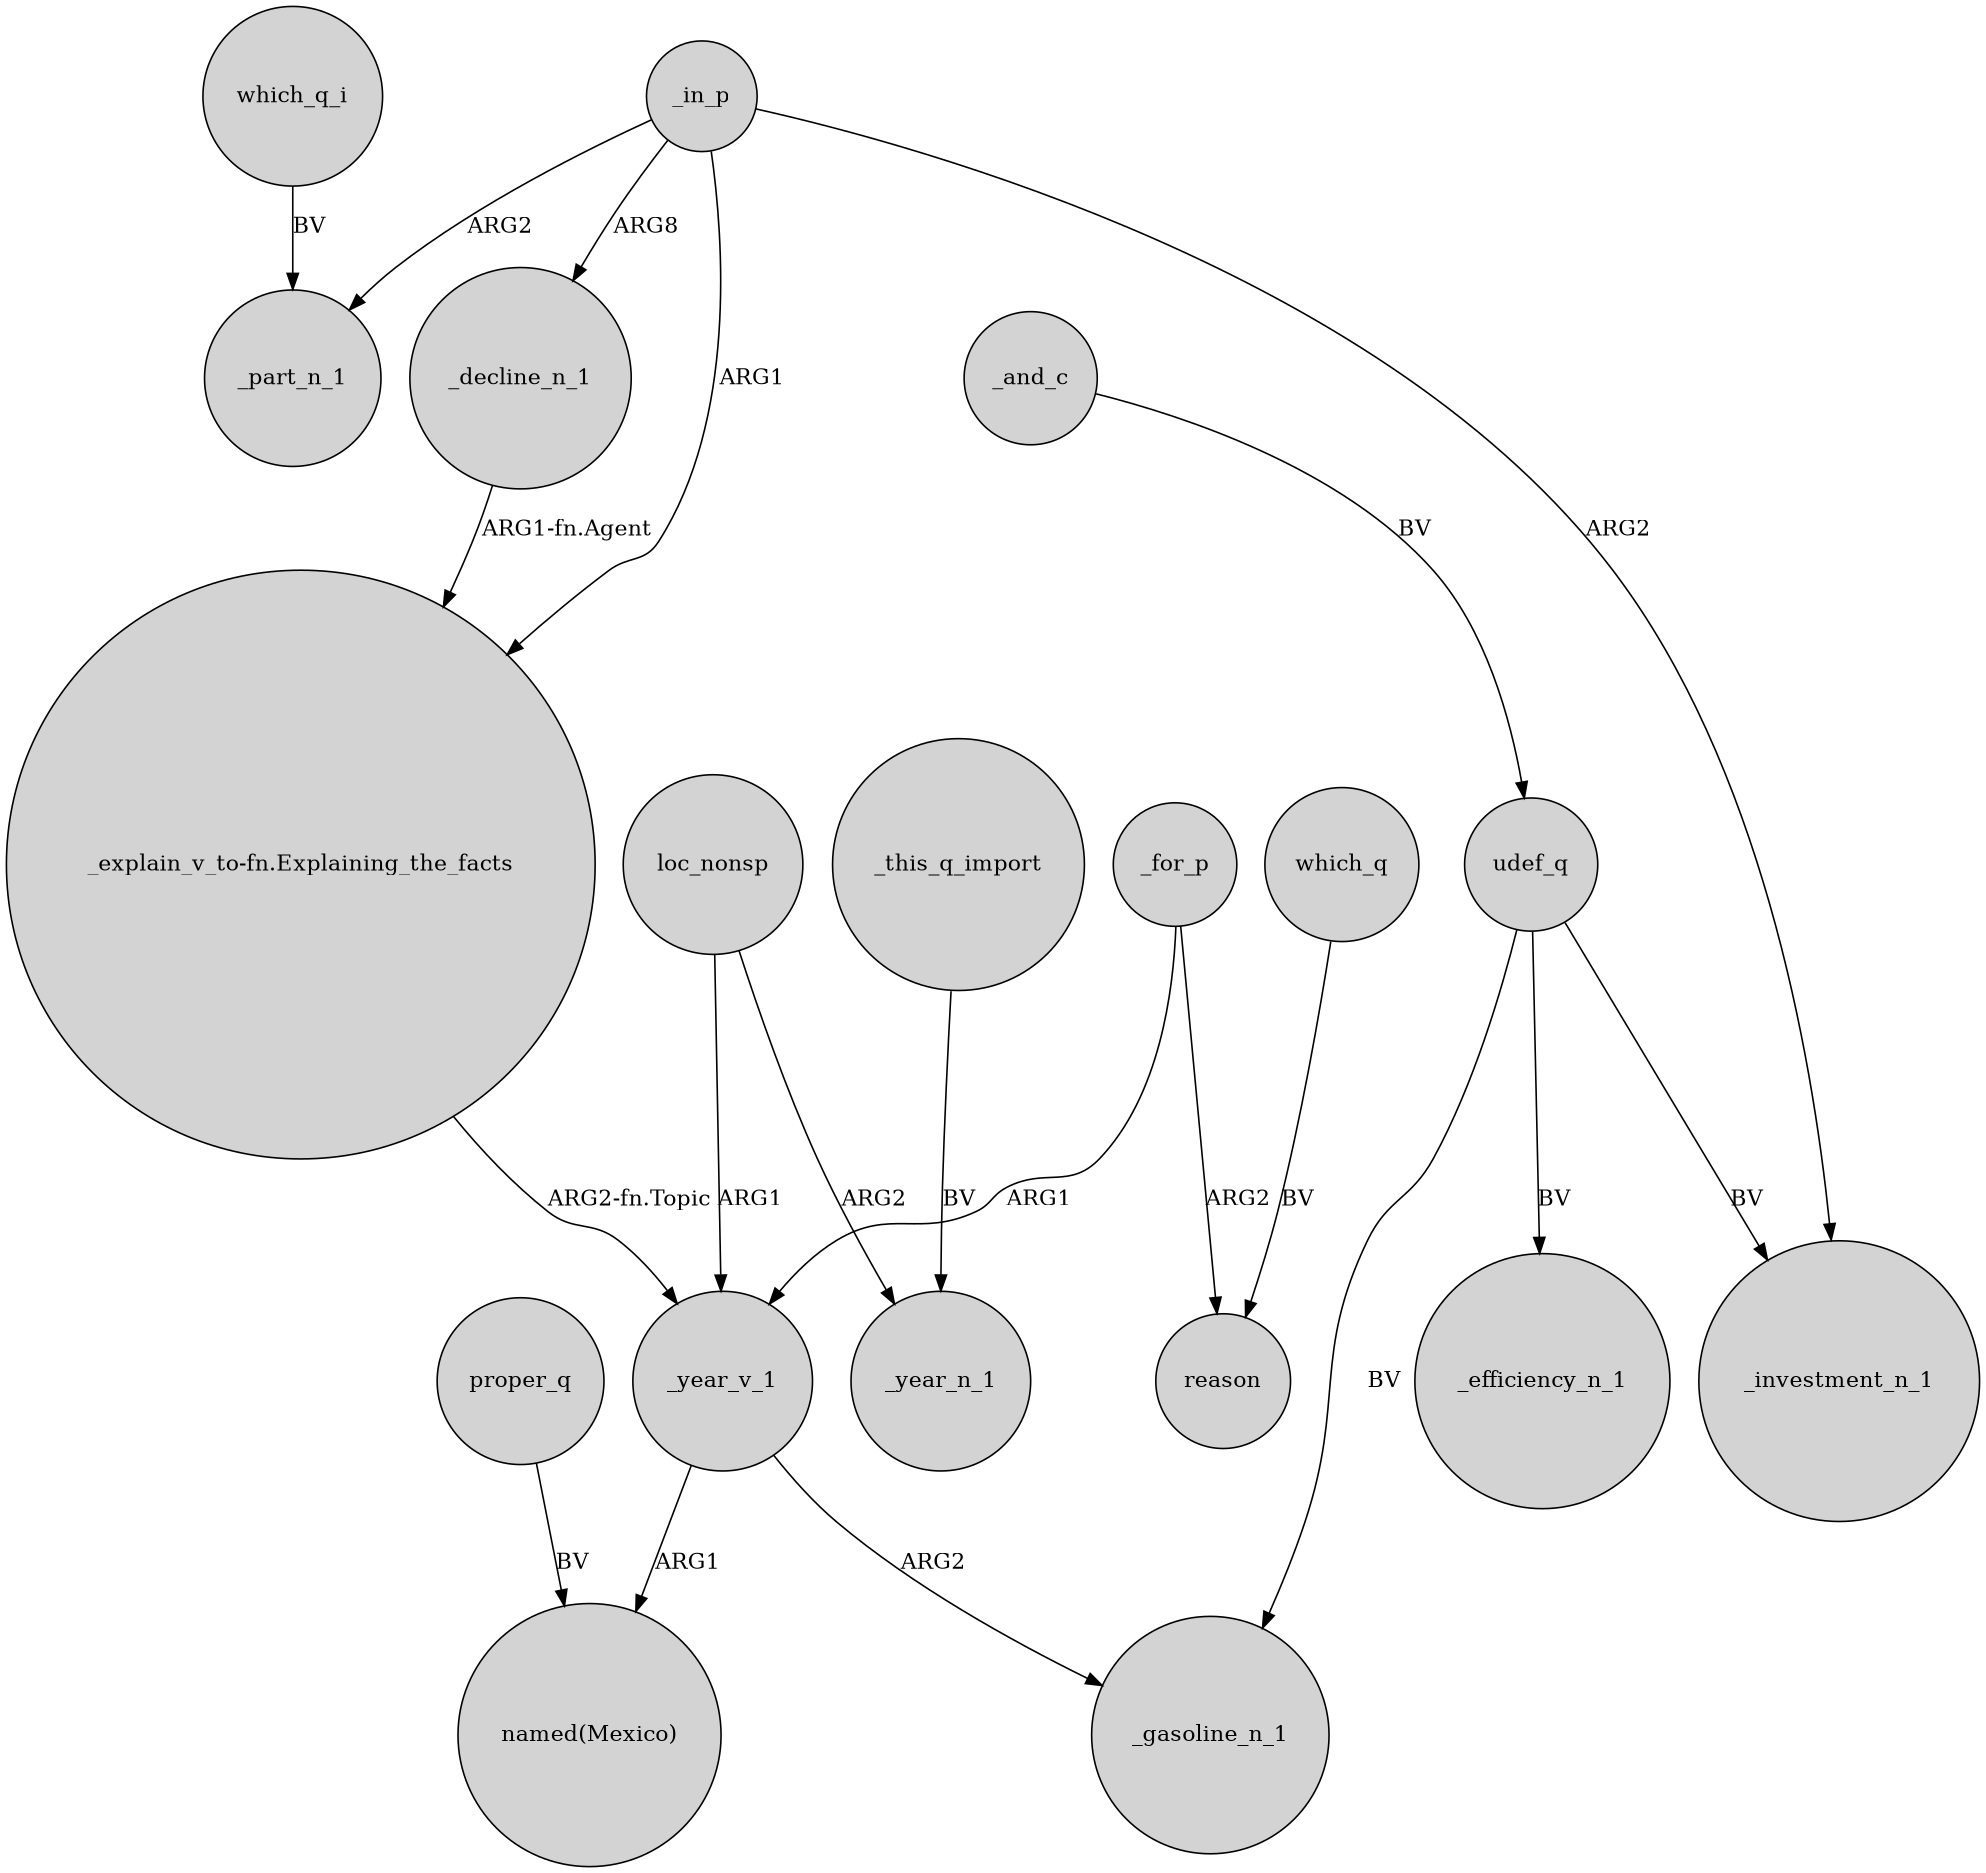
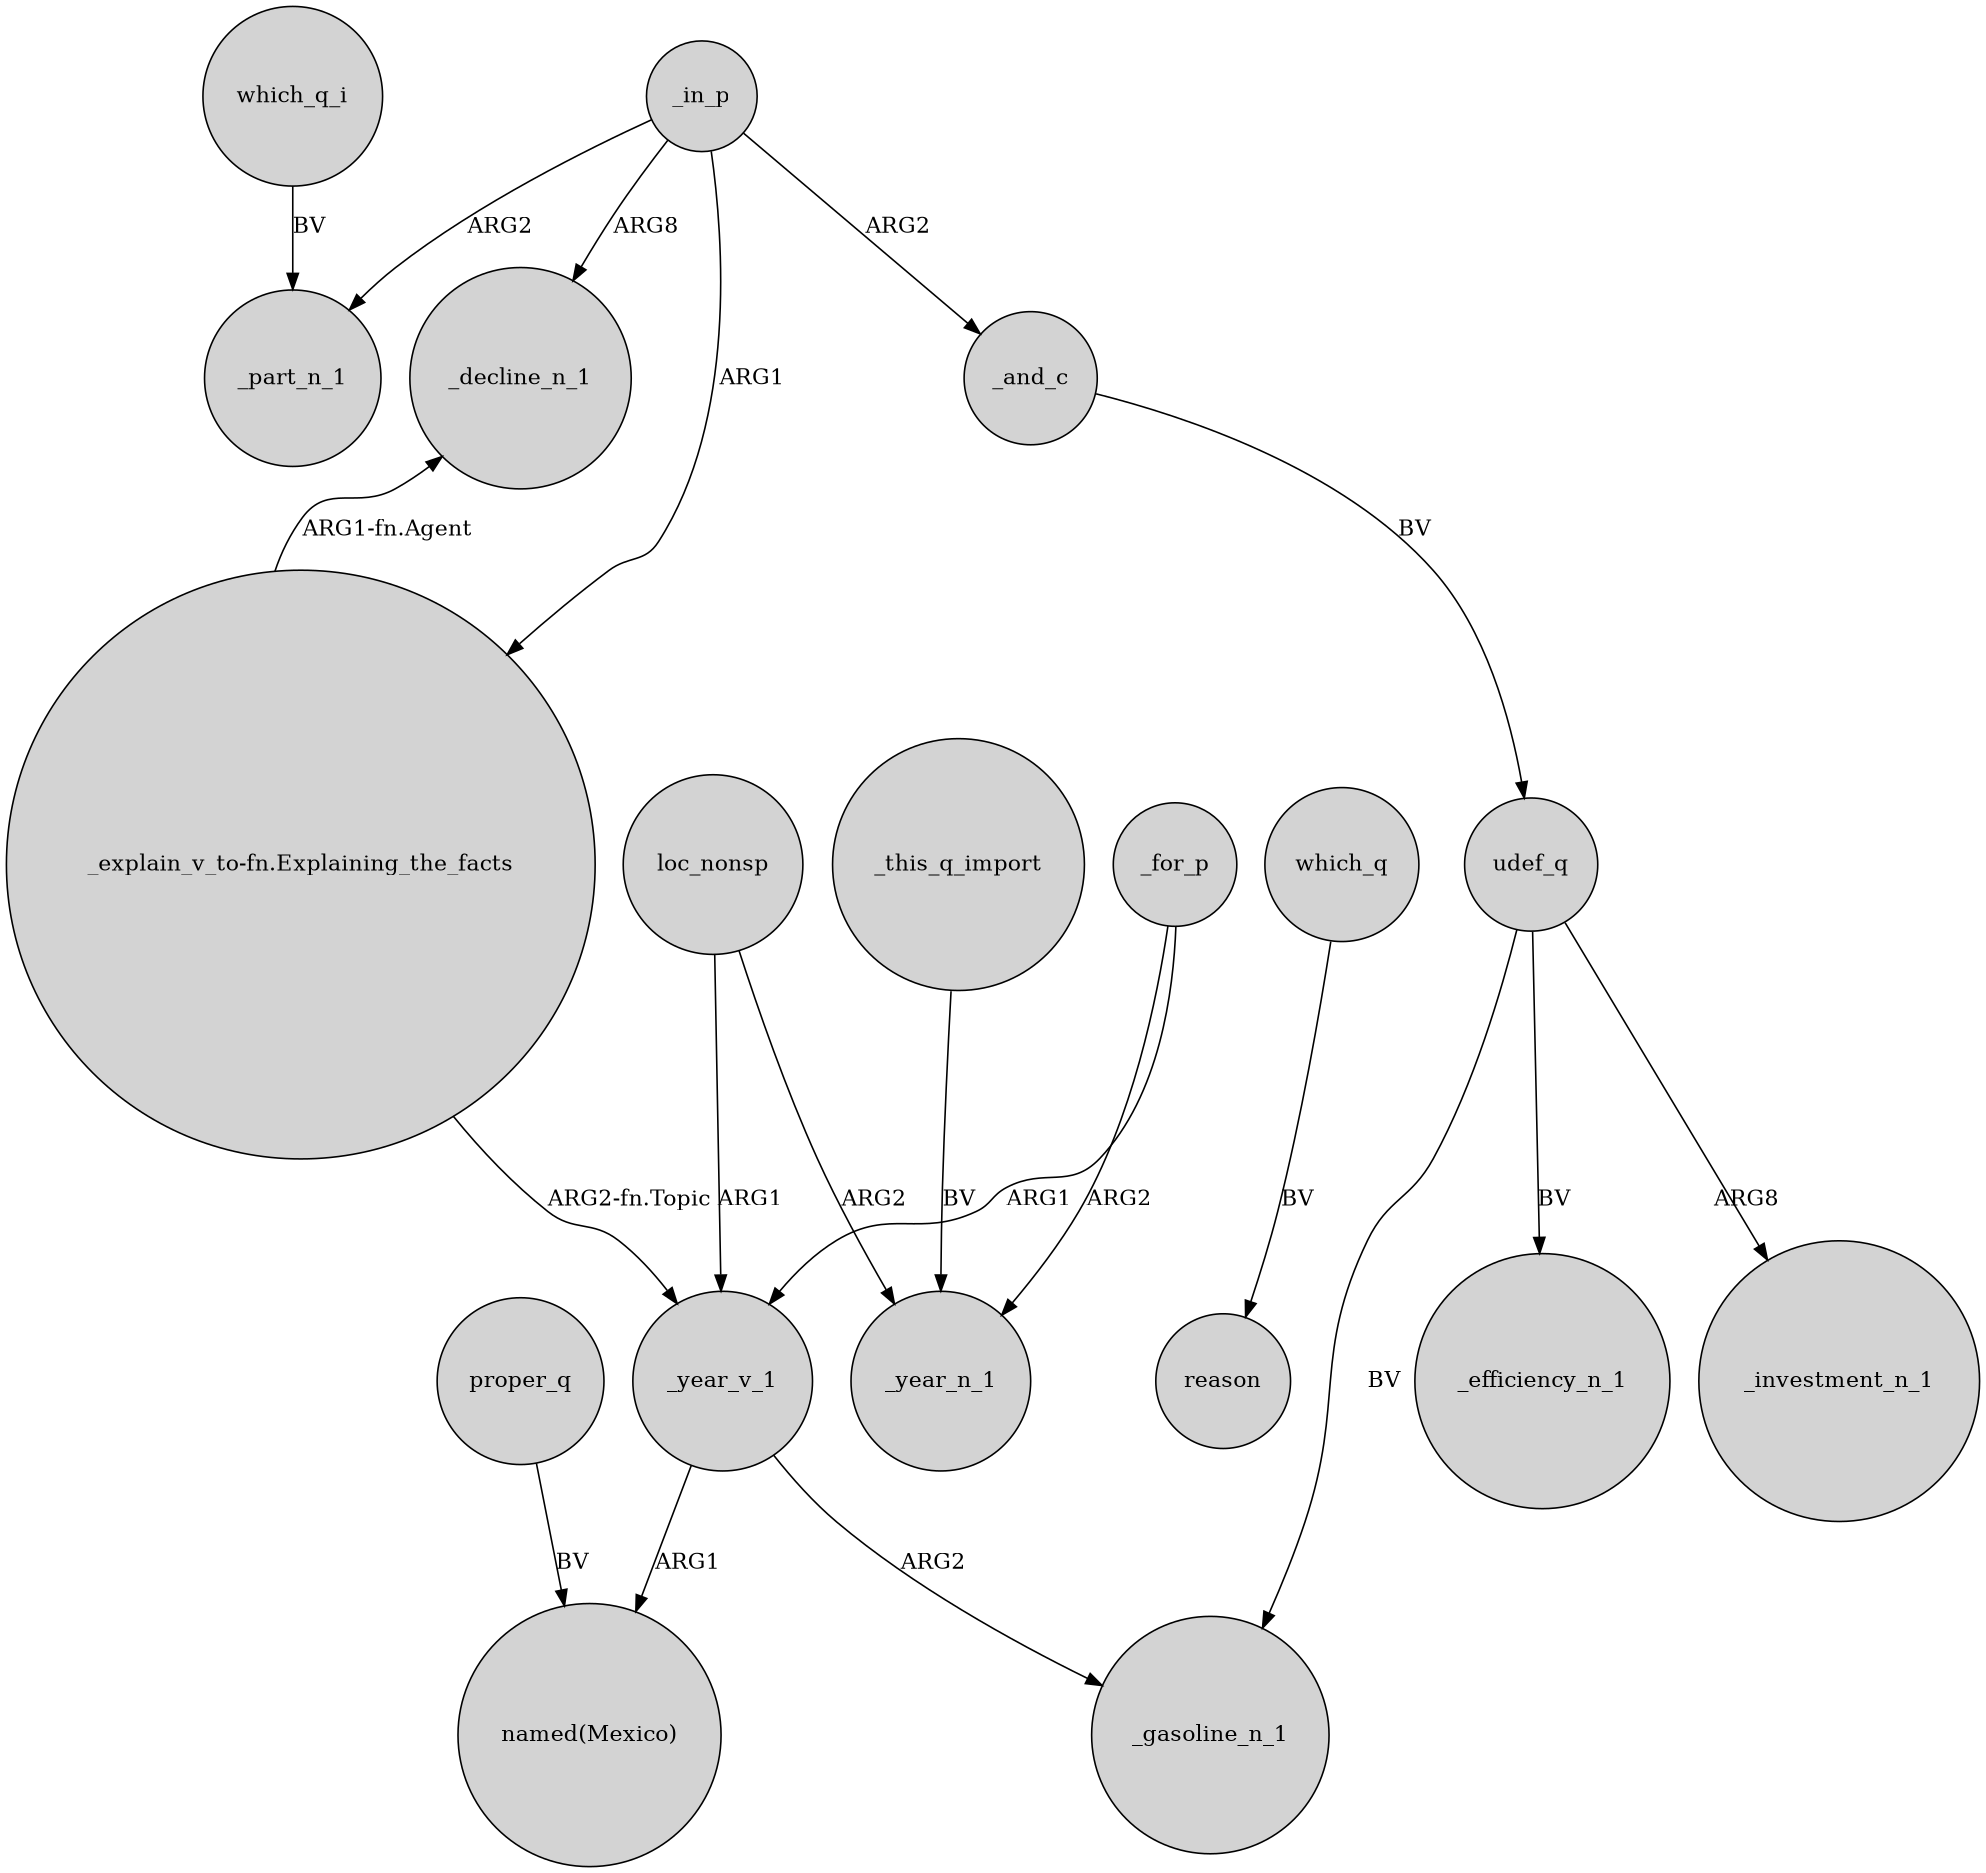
edge "_in_p" -> "_investment_n_1": now "_in_p" -> "_and_c"
edge "_decline_n_1" -> "_explain_v_to-fn.Explaining_the_facts": reversed
edge "_for_p" -> "reason": now "_for_p" -> "_year_n_1"
edge "udef_q" -> "_investment_n_1": label "BV" -> "ARG8"
